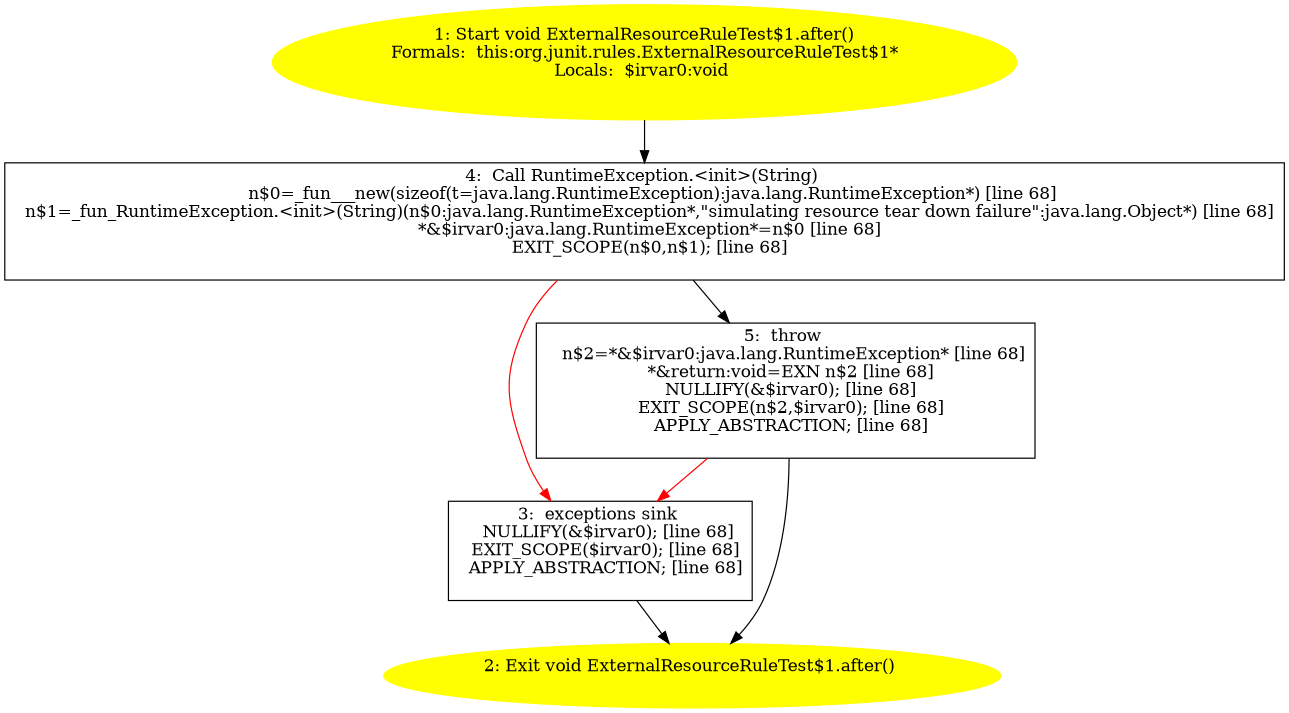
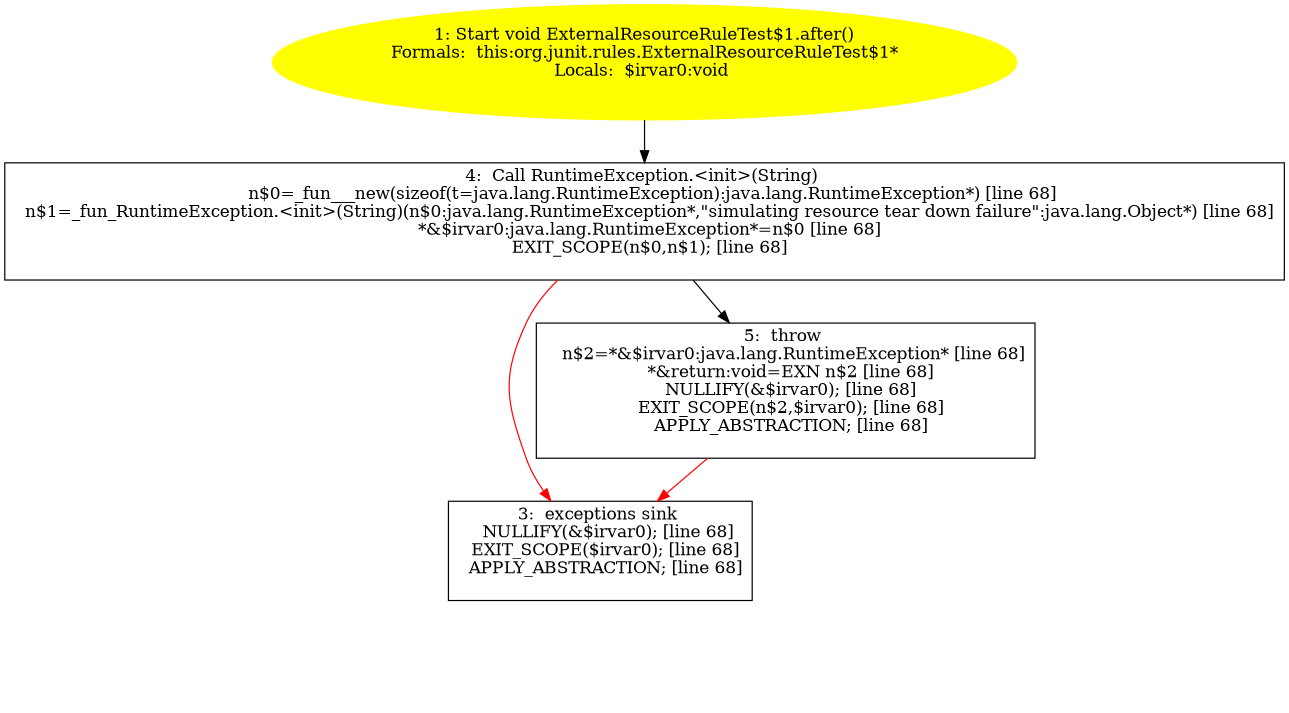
node "2: Exit void ExternalResourceRuleTest$1.after()": removed
